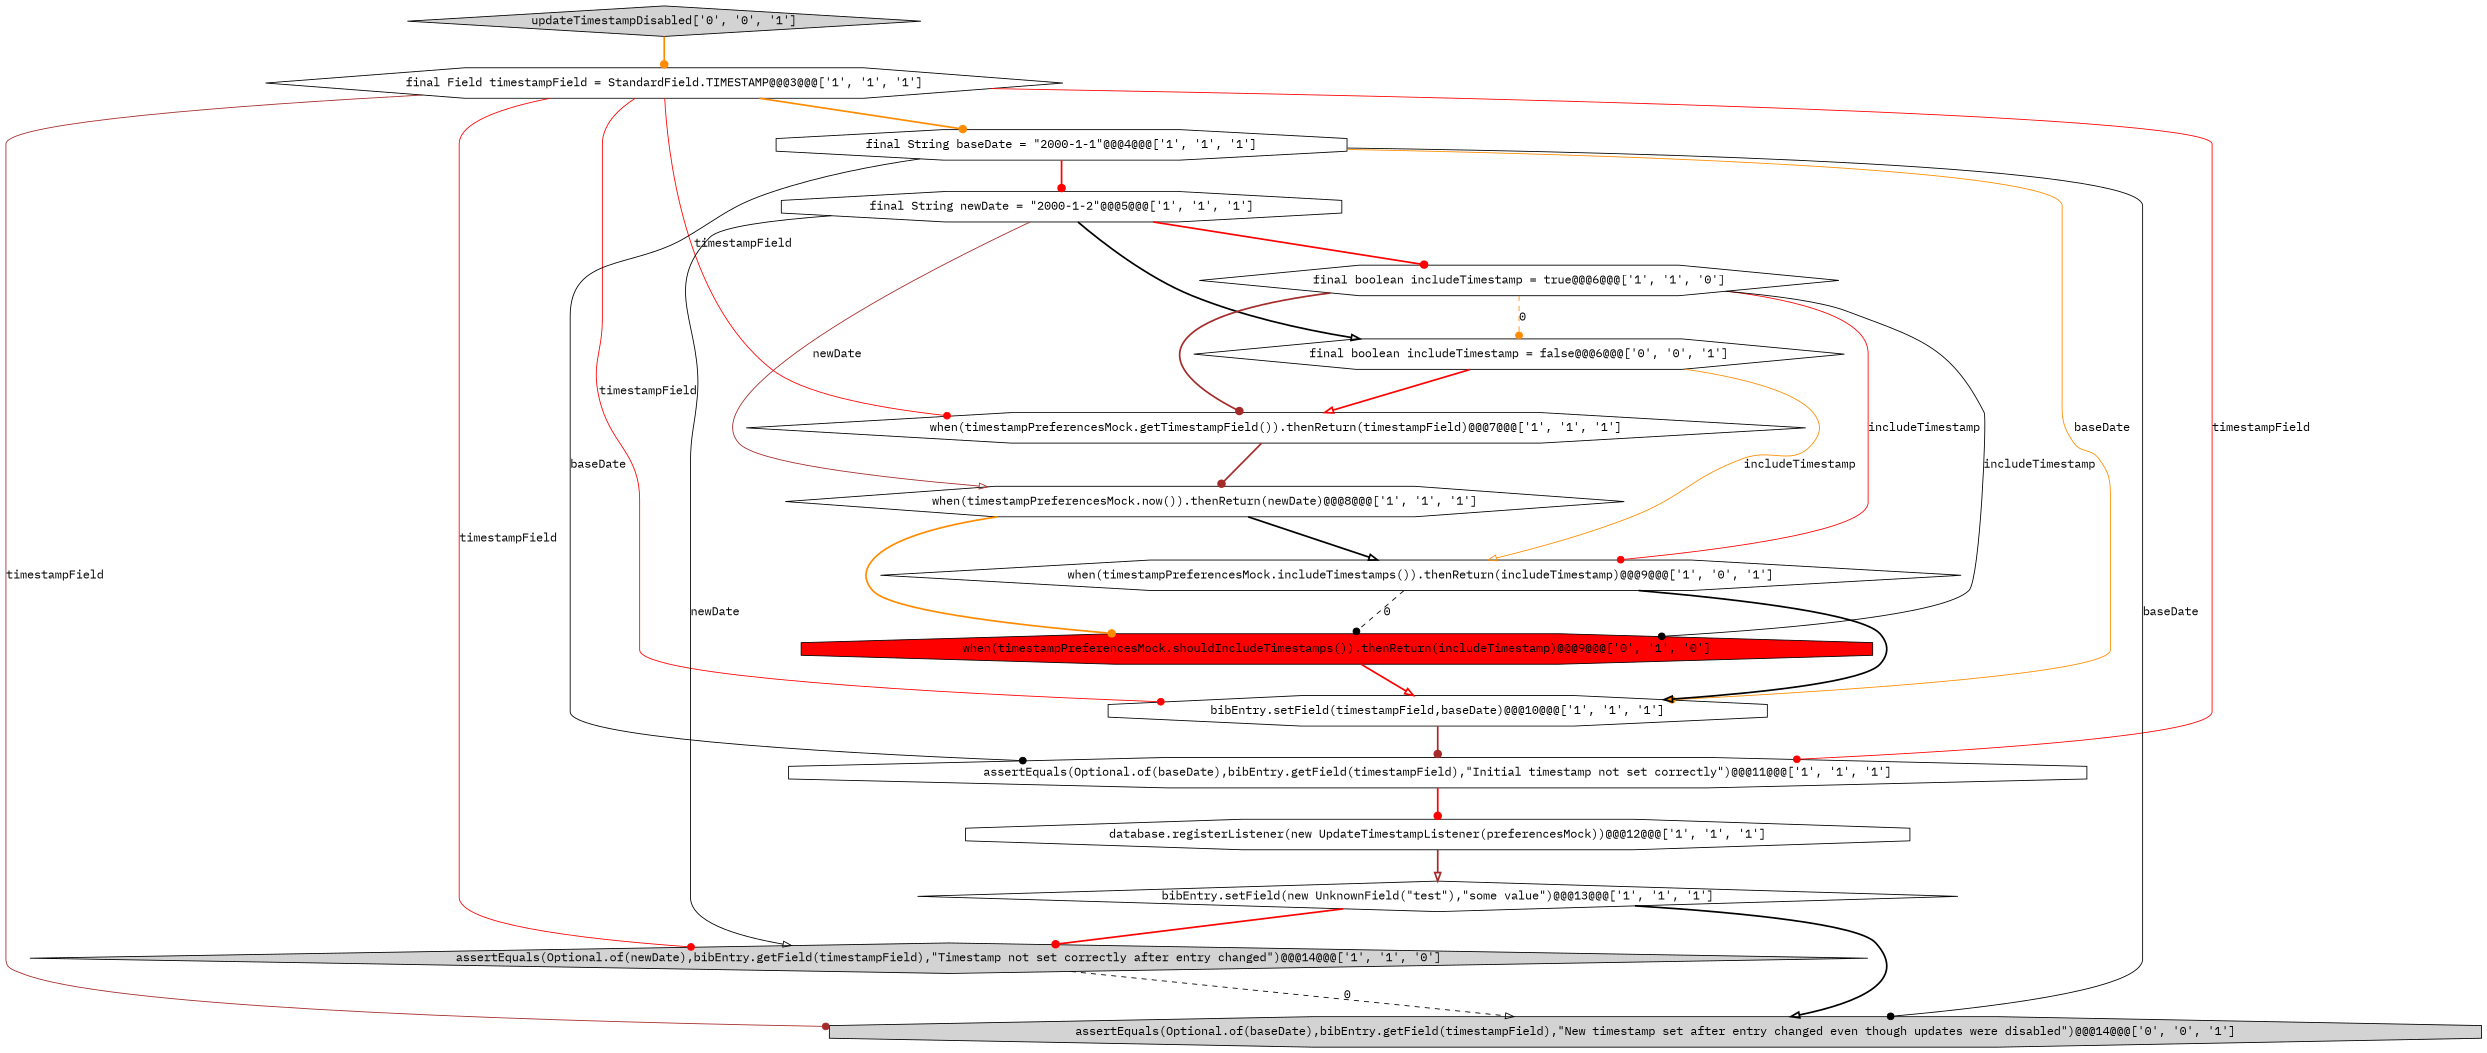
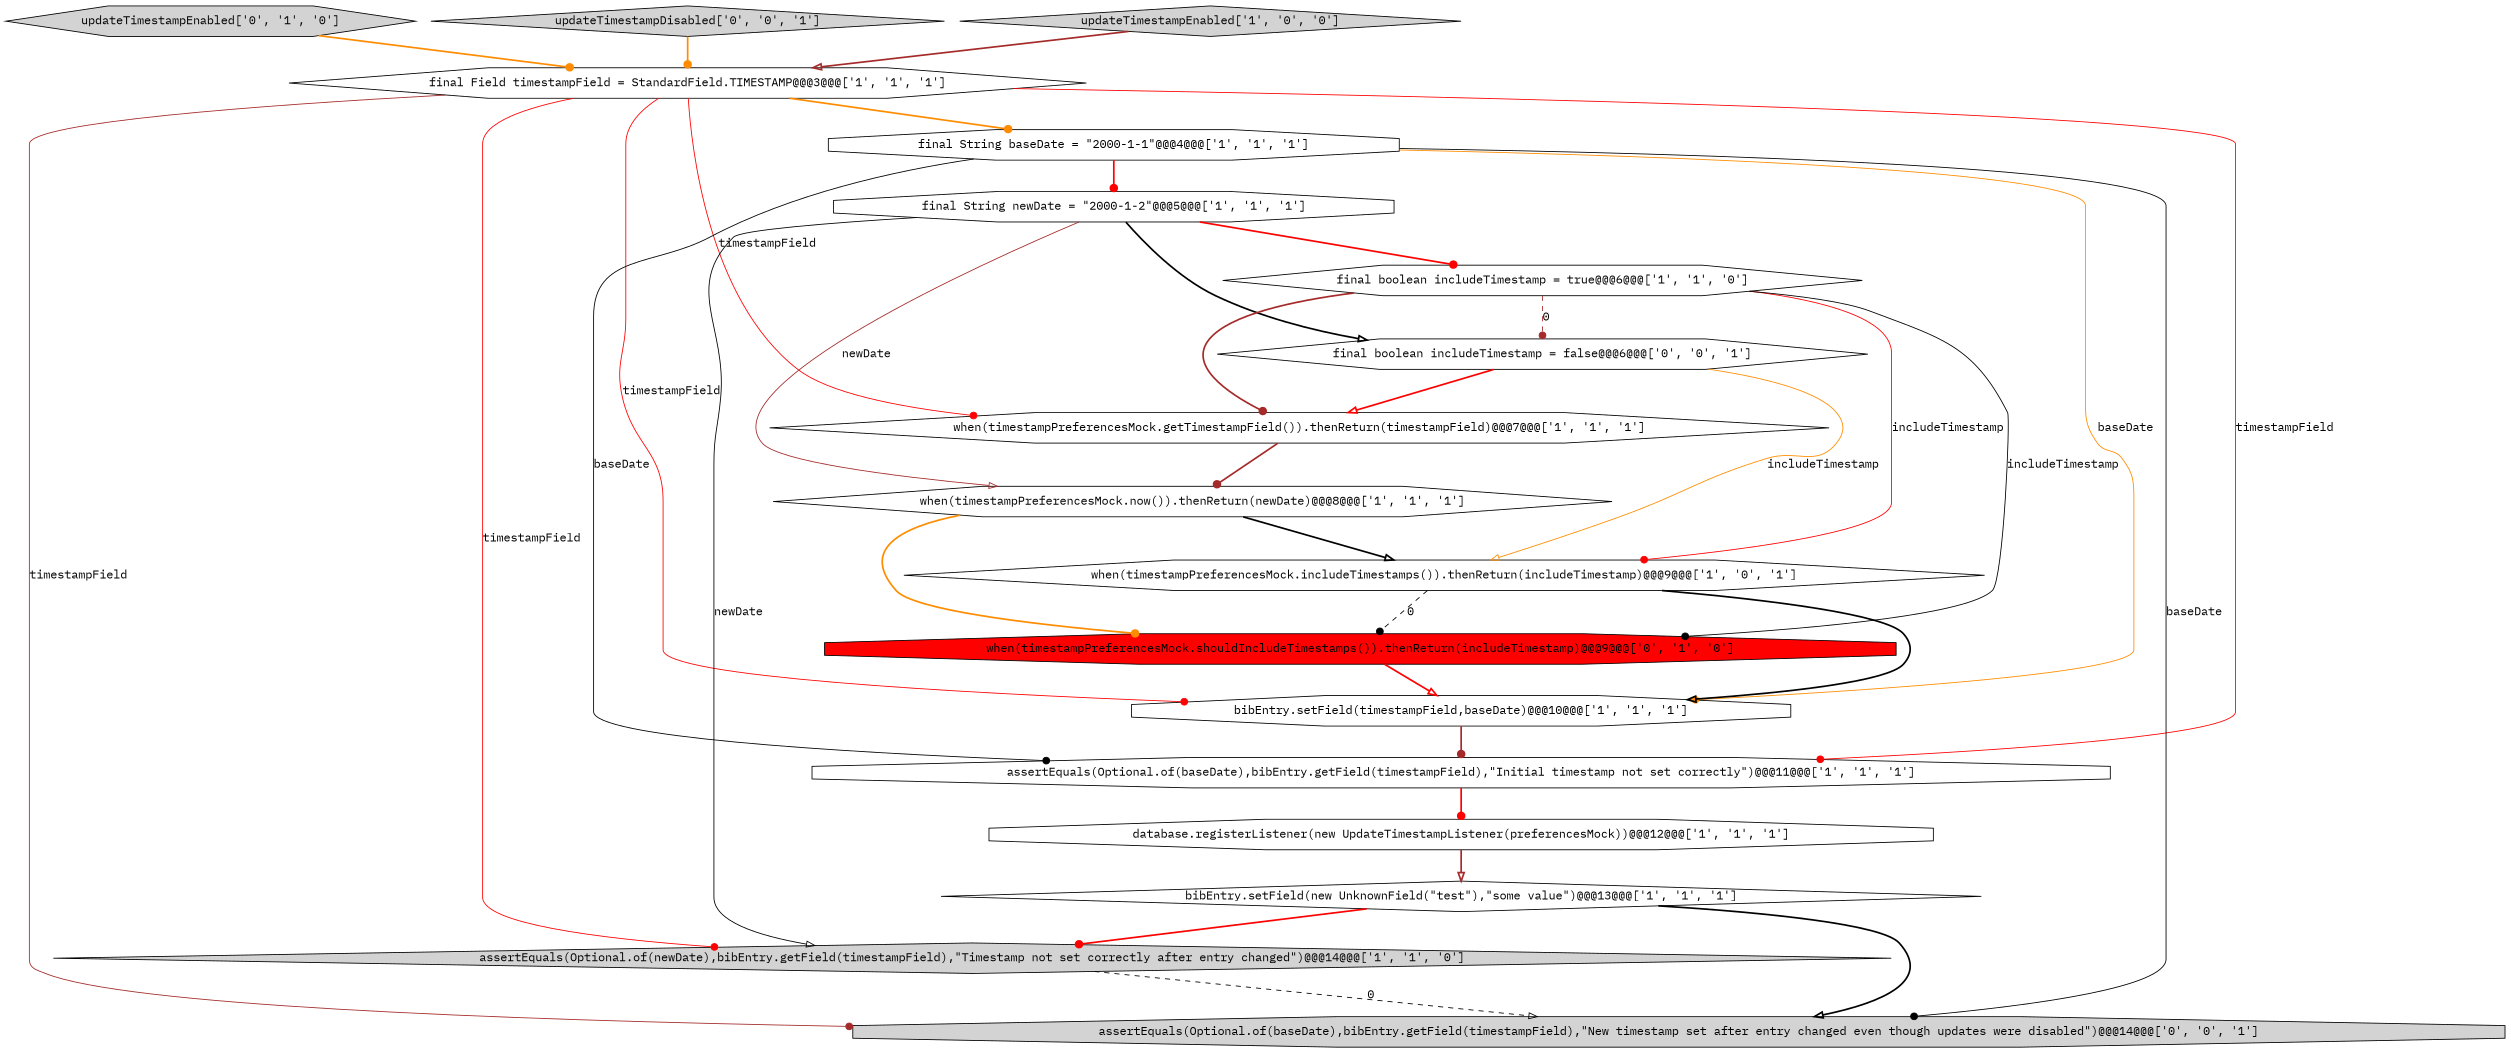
node "updateTimestampEnabled['0', '1', '0']": added
node "updateTimestampEnabled['1', '0', '0']": added
edge "final boolean includeTimestamp = true@@@6@@@['1', '1', '0']" -> "final boolean includeTimestamp = false@@@6@@@['0', '0', '1']": color darkorange -> brown
